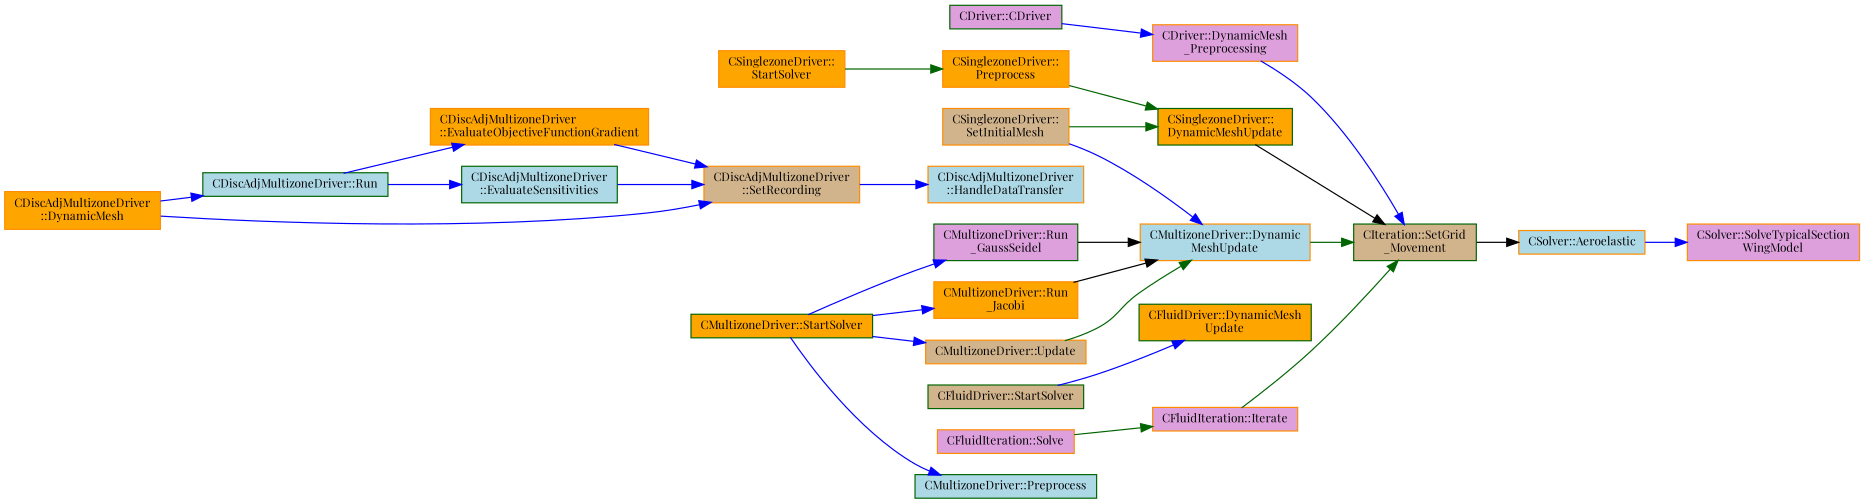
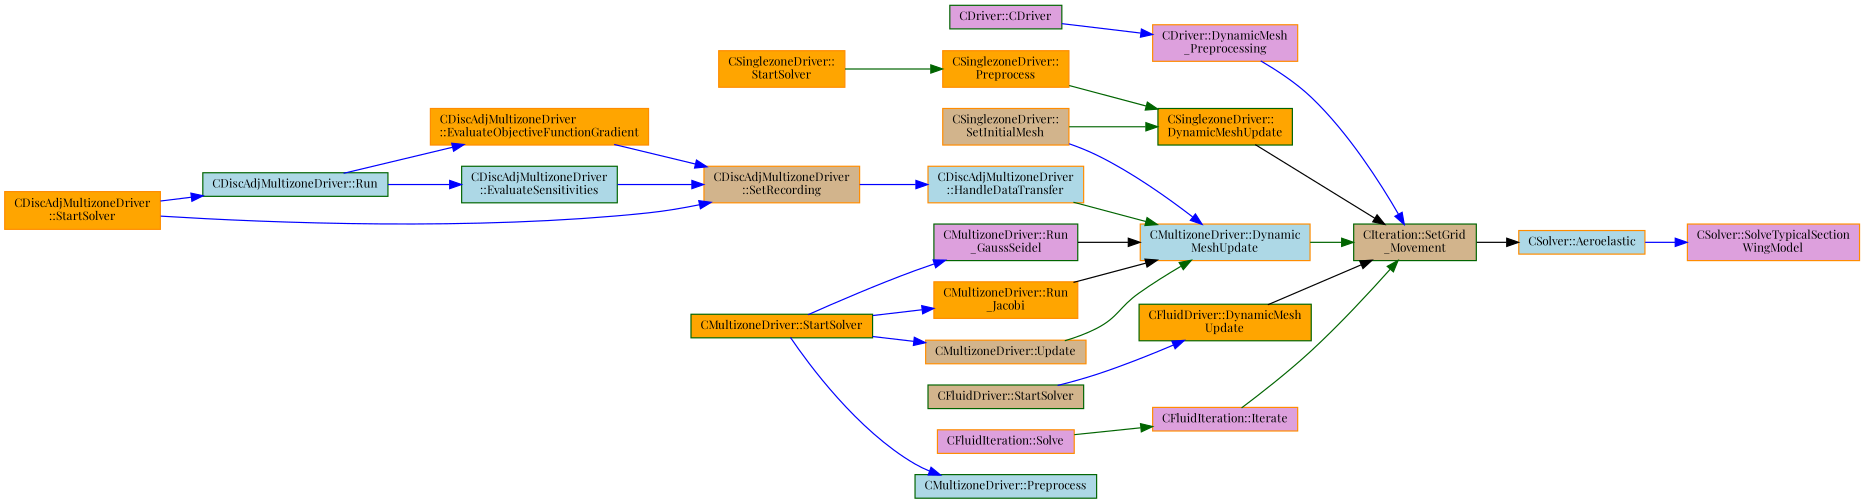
node "CDiscAdjMultizoneDriver ::DynamicMesh": label "CDiscAdjMultizoneDriver ::DynamicMesh" -> "CDiscAdjMultizoneDriver ::StartSolver"
edge "CDiscAdjMultizoneDriver ::HandleDataTransfer" -> "CMultizoneDriver::Dynamic MeshUpdate": added
edge "CFluidDriver::DynamicMesh Update" -> "CIteration::SetGrid _Movement": added
